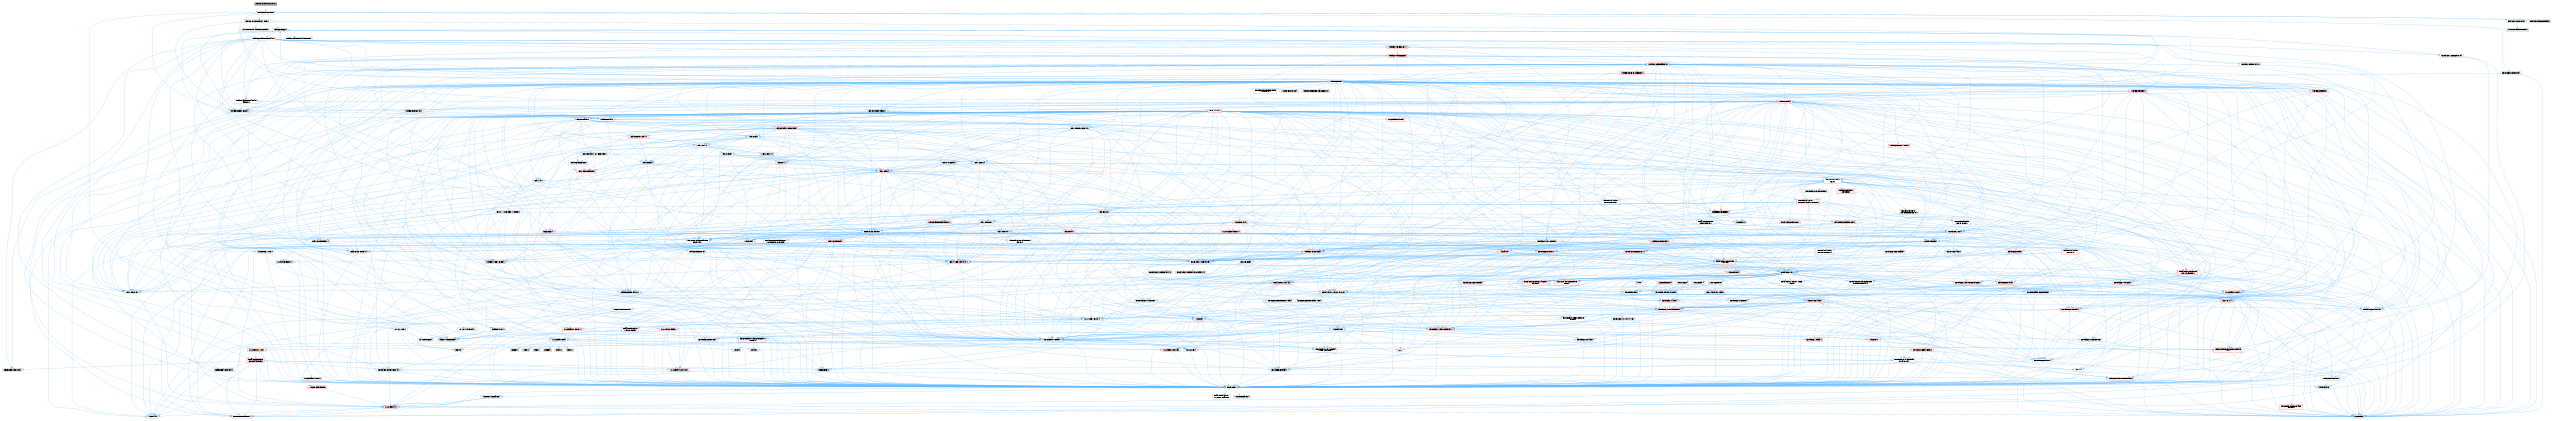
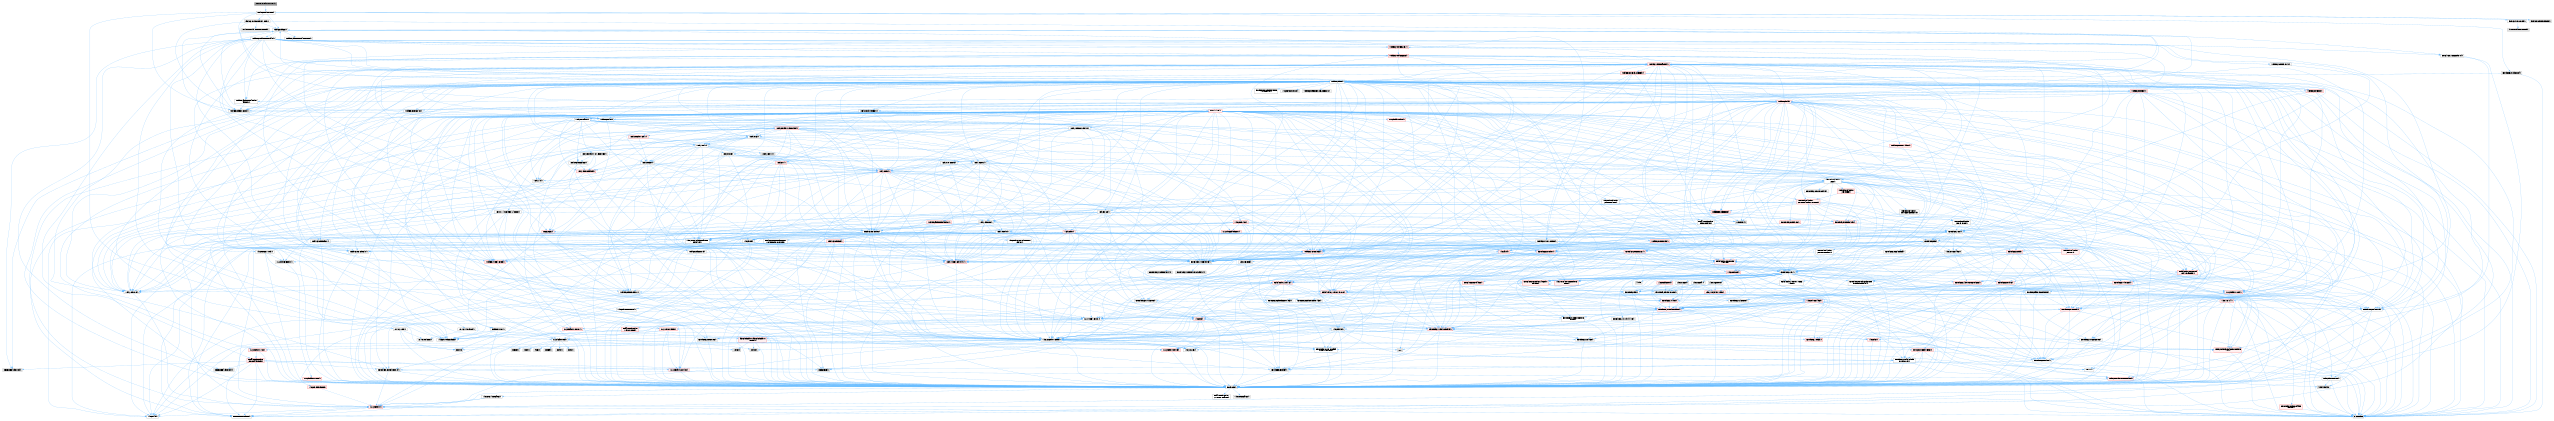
node "Math/FormatStringSan.h": label "Math/FormatStringSan.h" -> "Math/RandomStream.h"
node "Containers/RetainedRef.h": label "Containers/RetainedRef.h" -> "Containers/SetUtilities.h"
